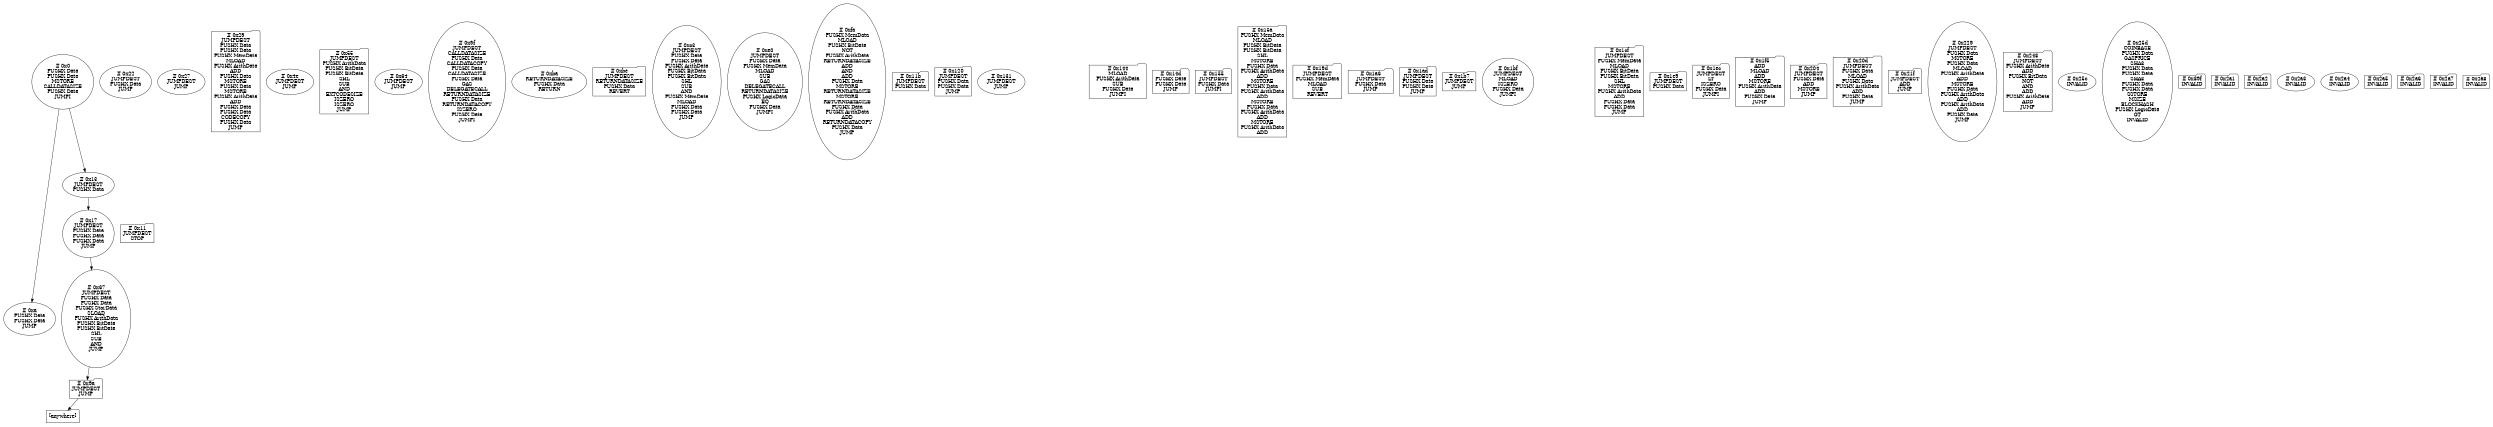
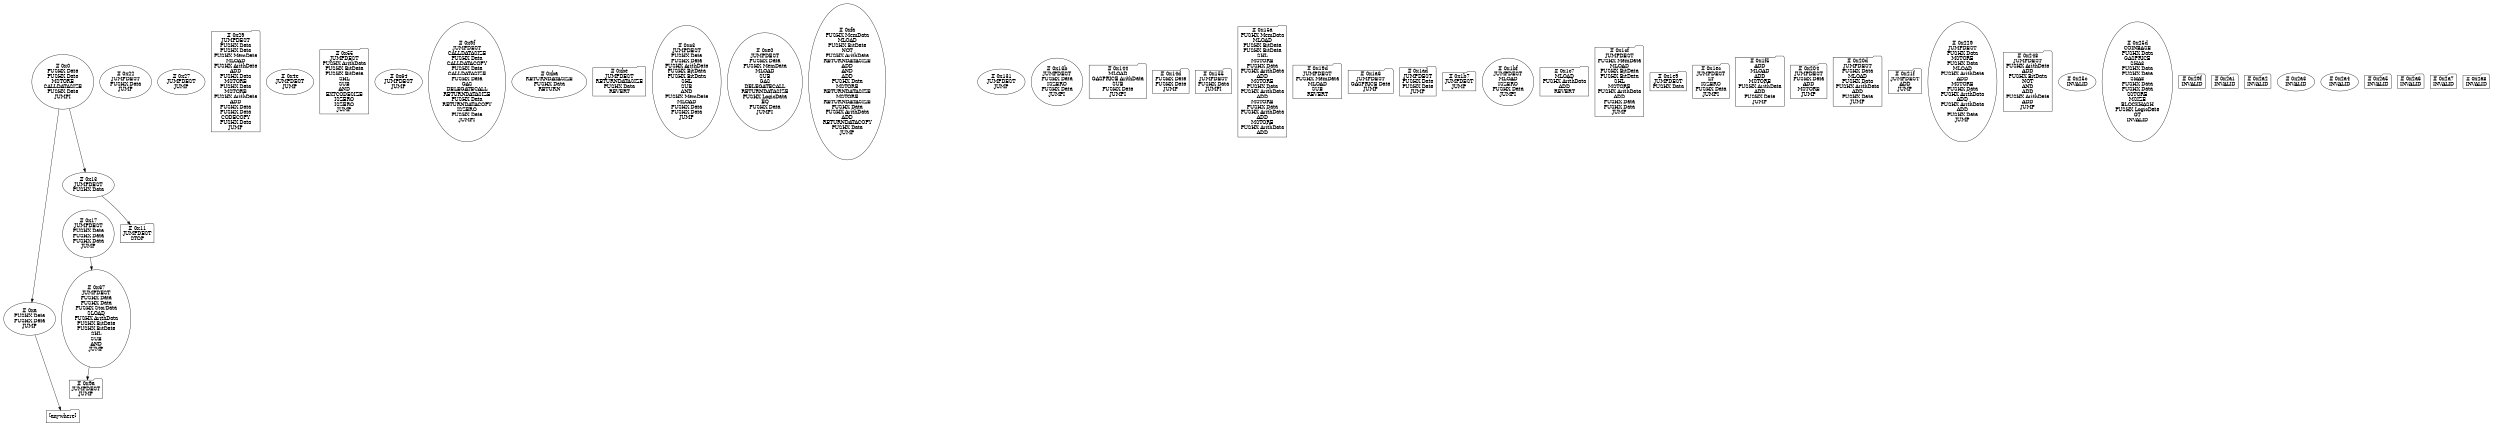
node "# 0x11b JUMPDEST PUSHX Data": removed
node "# 0x120 JUMPDEST PUSHX Data PUSHX Data JUMP": removed
node "# 0x13b JUMPDEST PUSHX Data ISZERO PUSHX Data JUMPI": added
node "# 0x144 MLOAD PUSHX ArithData SUB PUSHX Data JUMPI": label "# 0x144 MLOAD PUSHX ArithData SUB PUSHX Data JUMPI" -> "# 0x144 MLOAD GASPRICE ArithData SUB PUSHX Data JUMPI"
node "# 0x1a6 JUMPDEST PUSHX Data JUMP": label "# 0x1a6 JUMPDEST PUSHX Data JUMP" -> "# 0x1a6 JUMPDEST GASPRICE Data JUMP"
node "# 0x1c7 MLOAD PUSHX ArithData ADD REVERT": added
node "# 0x89f INVALID": label "# 0x89f INVALID" -> "# 0x29f INVALID"
edge "# 0x13 JUMPDEST PUSHX Data" -> "# 0x17 JUMPDEST PUSHX Data PUSHX Data PUSHX Data JUMP": now "# 0x13 JUMPDEST PUSHX Data" -> "# 0x11 JUMPDEST STOP"
edge "# 0x9a JUMPDEST JUMP" -> "[anywhere]": now "# 0xa PUSHX Data PUSHX Data JUMP" -> "[anywhere]"
